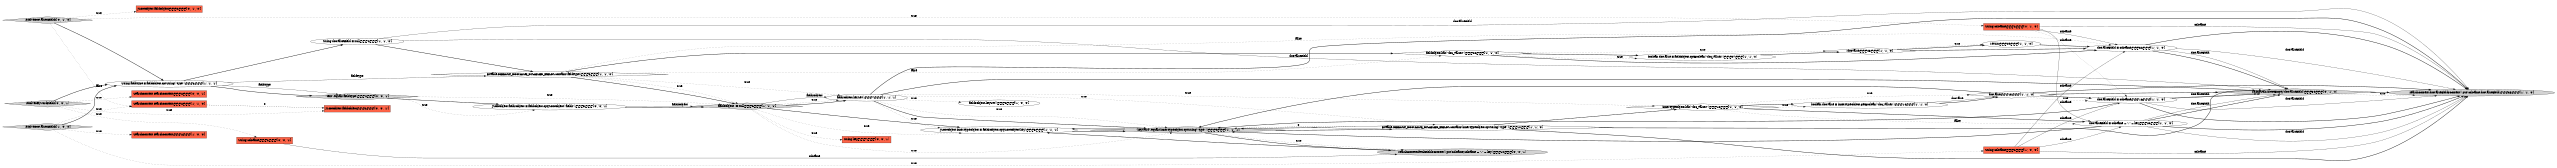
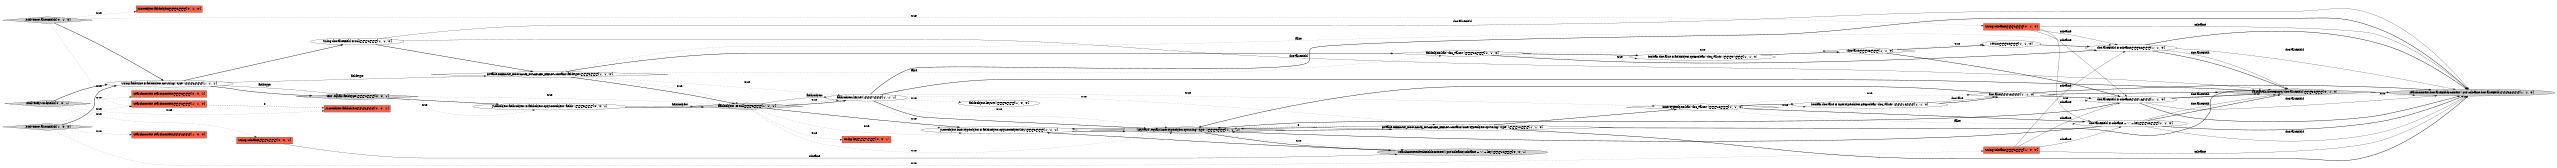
edge "!docValue@@@28@@@['1', '1', '0']" -> "docValueField = colName@@@32@@@['1', '1', '0']": now "!docValue@@@28@@@['1', '1', '0']" -> "docValueField = colName@@@16@@@['1', '1', '0']"
edge "String colName@@@2@@@['0', '1', '0']" -> "docValueField = colName@@@16@@@['1', '1', '0']": style dotted -> solid
edge "resolveDocValuesFields['0', '1', '0']" -> "SearchContext searchContext@@@2@@@['1', '1', '0']": label "false" -> "true"
